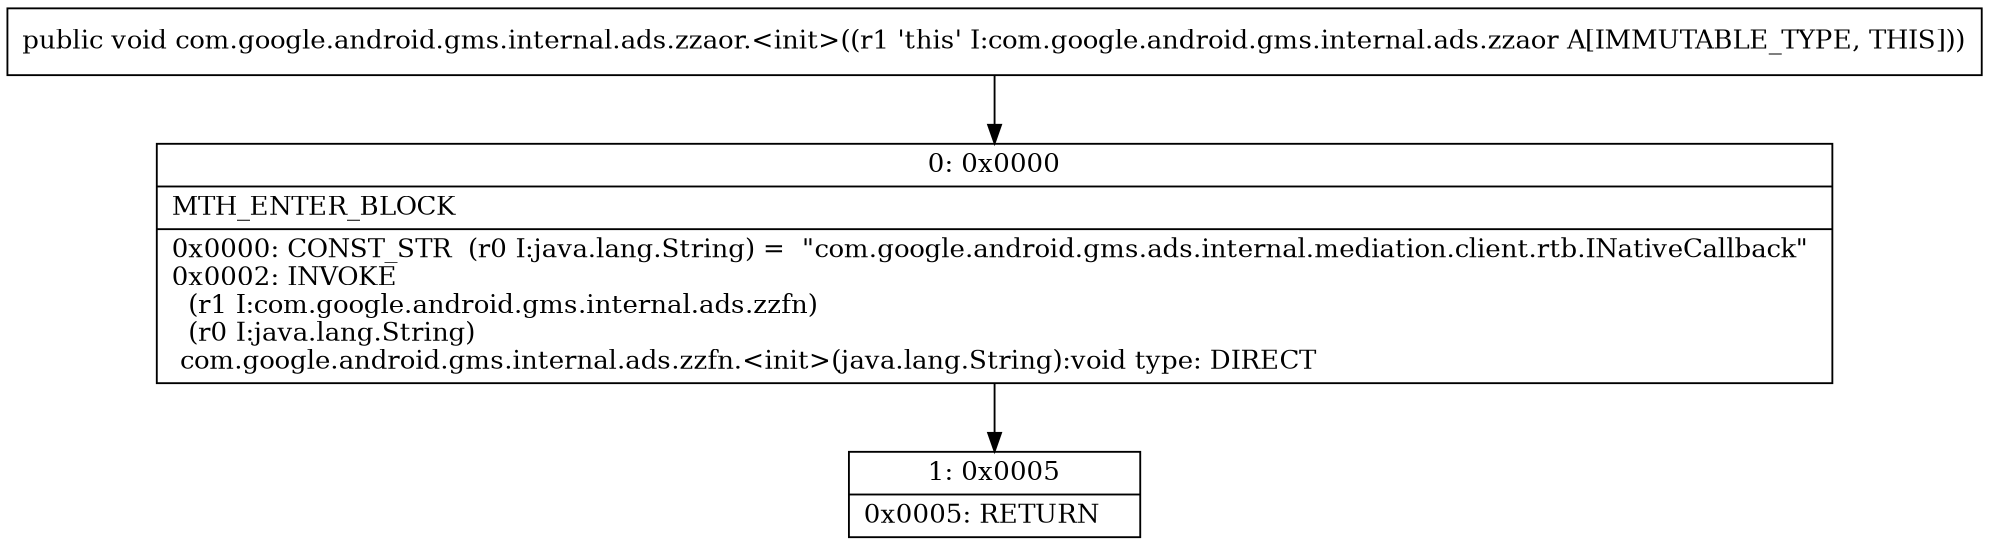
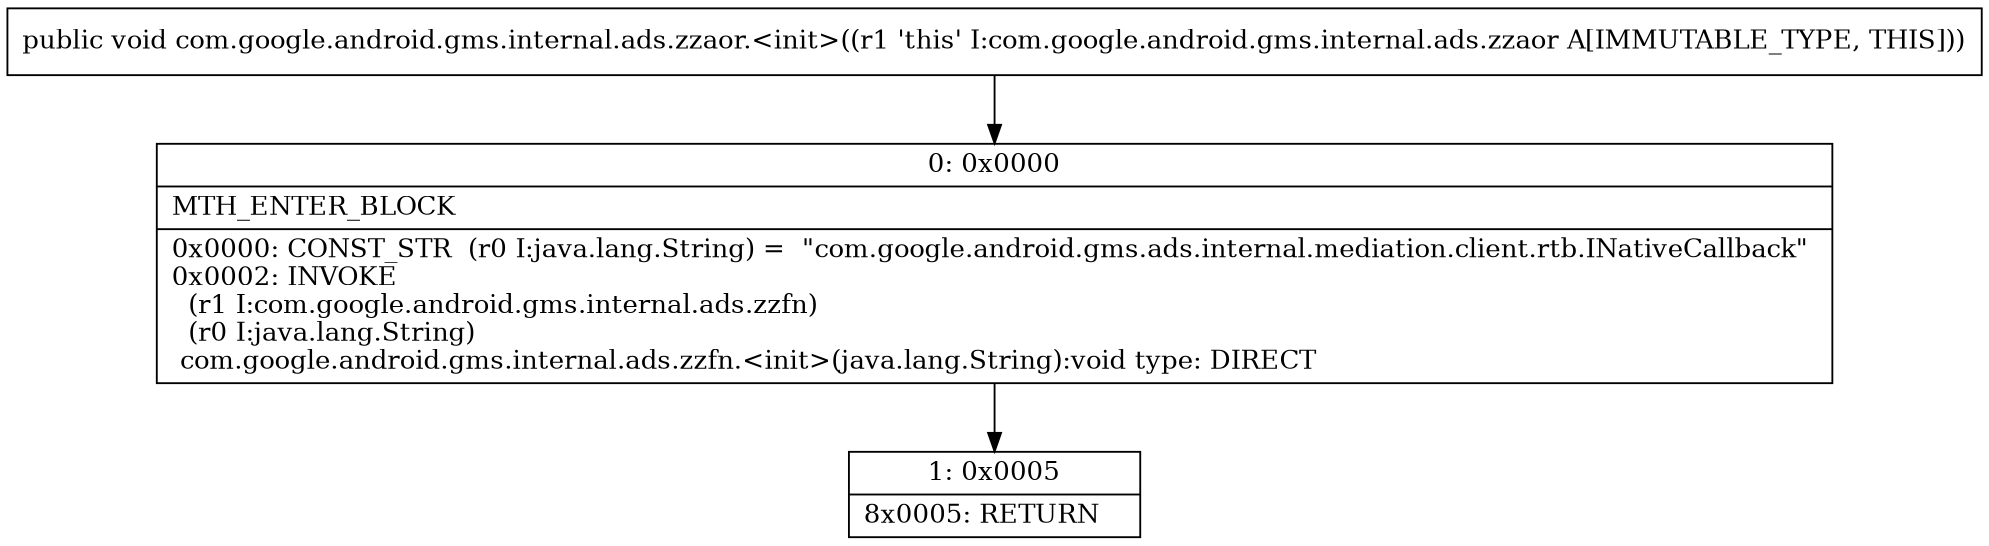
node "1: 0x0005": text "0x0005: RETURN" -> "8x0005: RETURN"
